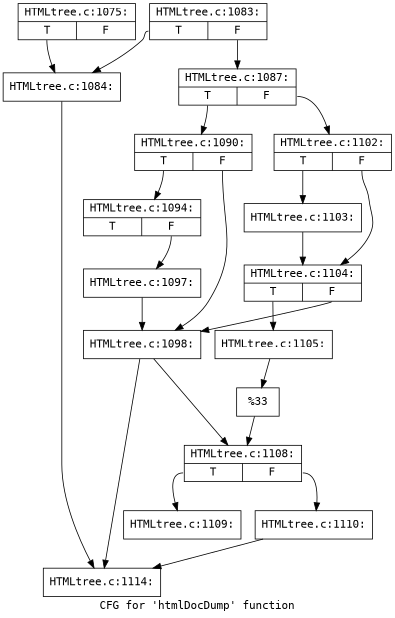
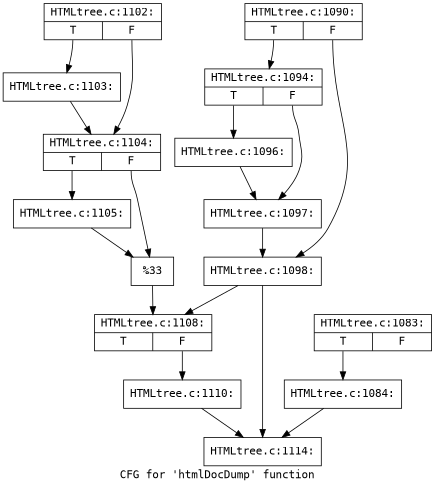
node "HTMLtree.c:1075:": removed
node "HTMLtree.c:1087:": removed
node "HTMLtree.c:1096:": added
edge "HTMLtree.c:1104:" -> "HTMLtree.c:1098:": now "HTMLtree.c:1104:" -> "%33"
node "HTMLtree.c:1109:": removed
